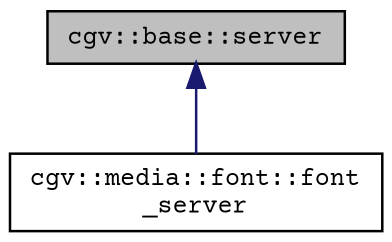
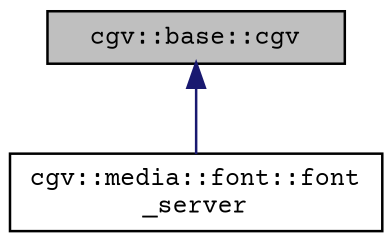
node "cgv::base::server": label "cgv::base::server" -> "cgv::base::cgv"
